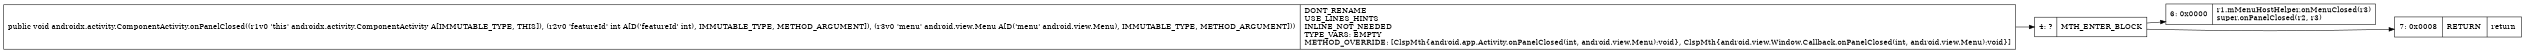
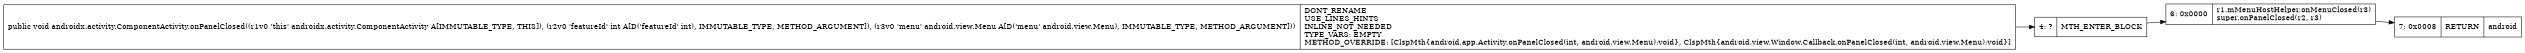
node "7: 0x0008": text "return" -> "android"
edge "4: ?" -> "7: 0x0008": now "6: 0x0000" -> "7: 0x0008"
